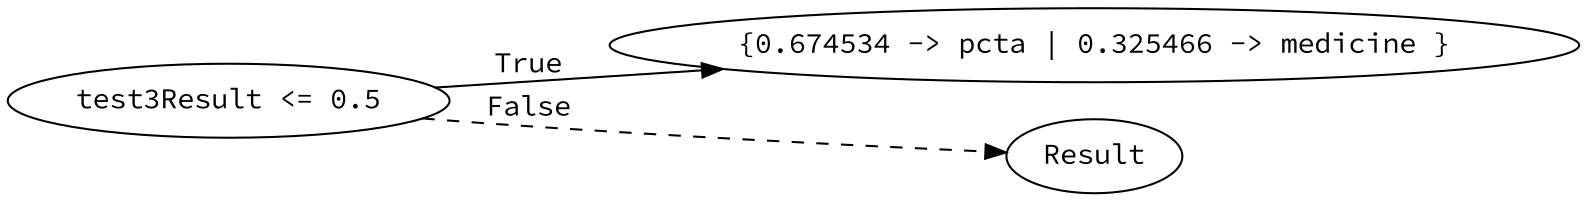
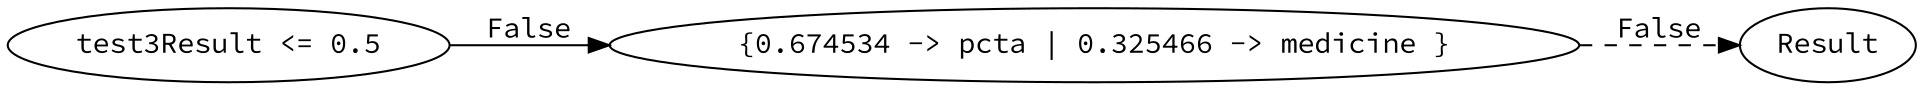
edge "test3Result <= 0.5" -> "{0.674534 -> pcta | 0.325466 -> medicine }": label "True" -> "False"
edge "test3Result <= 0.5" -> "Result": now "{0.674534 -> pcta | 0.325466 -> medicine }" -> "Result"
